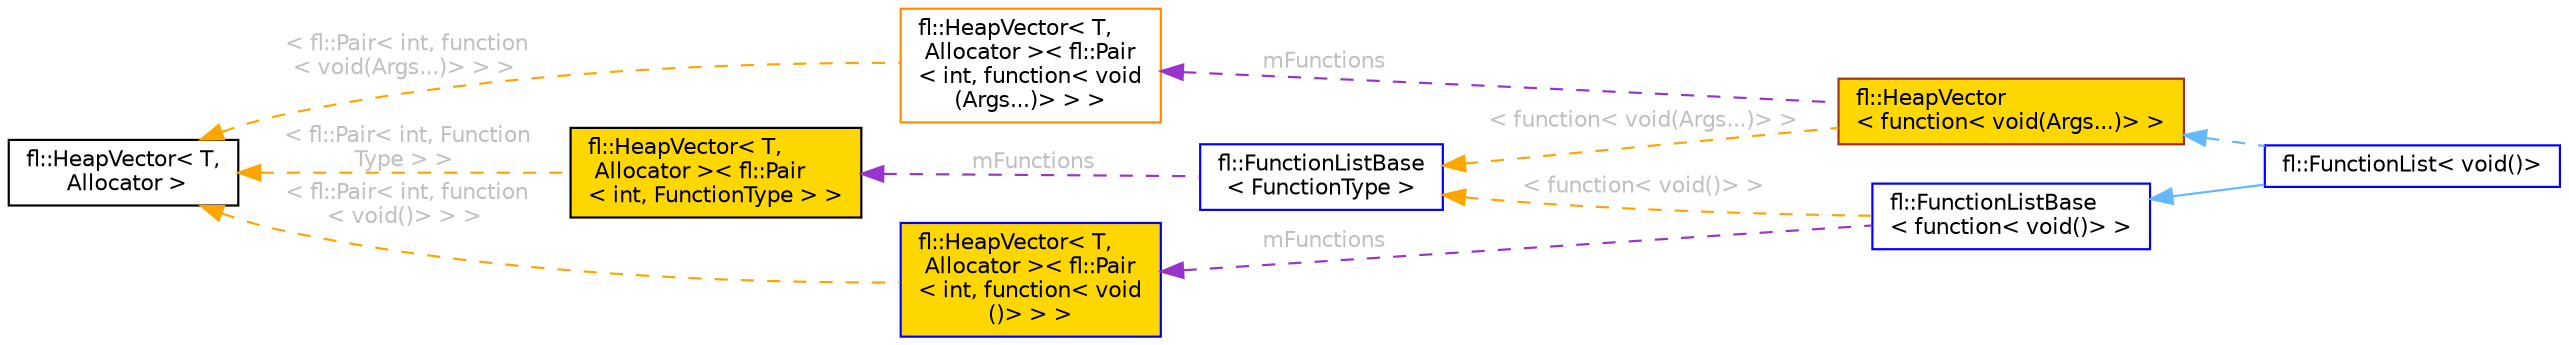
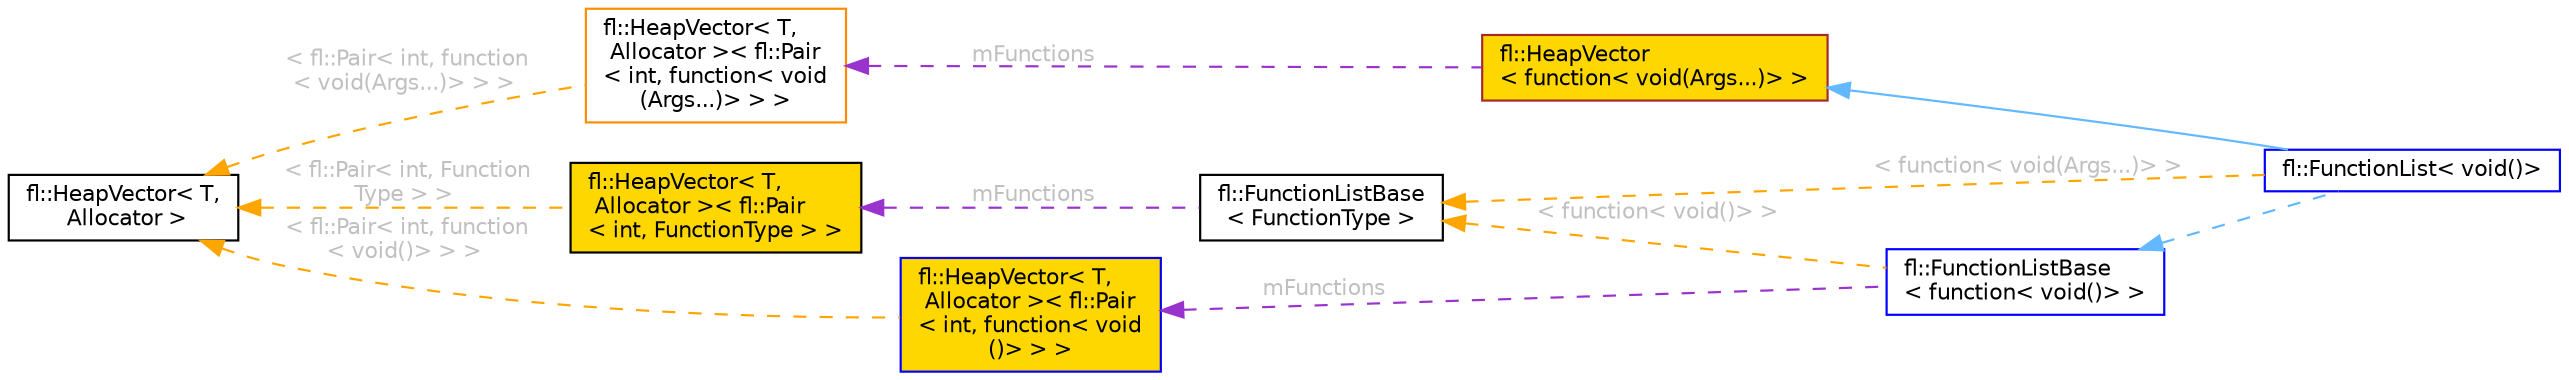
edge "fl::FunctionList< void()>" -> "fl::HeapVector < function< void(Args...)> >": style dashed -> solid
edge "fl::HeapVector < function< void(Args...)> >" -> "fl::FunctionListBase < FunctionType >": now "fl::FunctionList< void()>" -> "fl::FunctionListBase < FunctionType >"
node "fl::FunctionListBase < FunctionType >": color blue -> black
edge "fl::FunctionList< void()>" -> "fl::FunctionListBase < function< void()> >": style solid -> dashed
